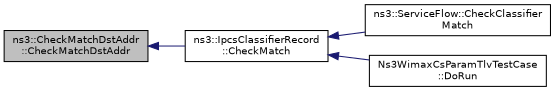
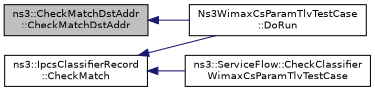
node "ns3::ServiceFlow::CheckClassifier Match": label "ns3::ServiceFlow::CheckClassifier Match" -> "ns3::ServiceFlow::CheckClassifier WimaxCsParamTlvTestCase"
edge "ns3::IpcsClassifierRecord ::CheckMatch" -> "ns3::CheckMatchDstAddr ::CheckMatchDstAddr": now "Ns3WimaxCsParamTlvTestCase ::DoRun" -> "ns3::CheckMatchDstAddr ::CheckMatchDstAddr"
